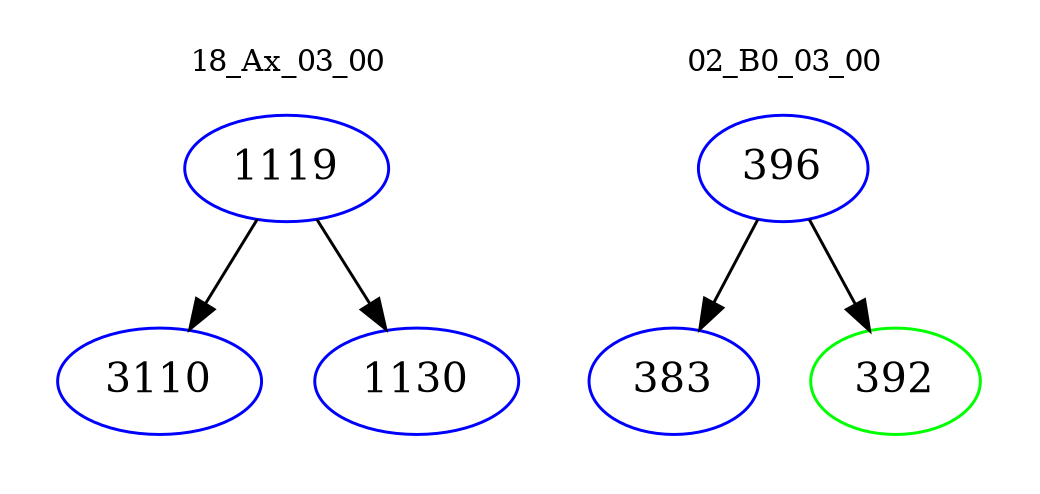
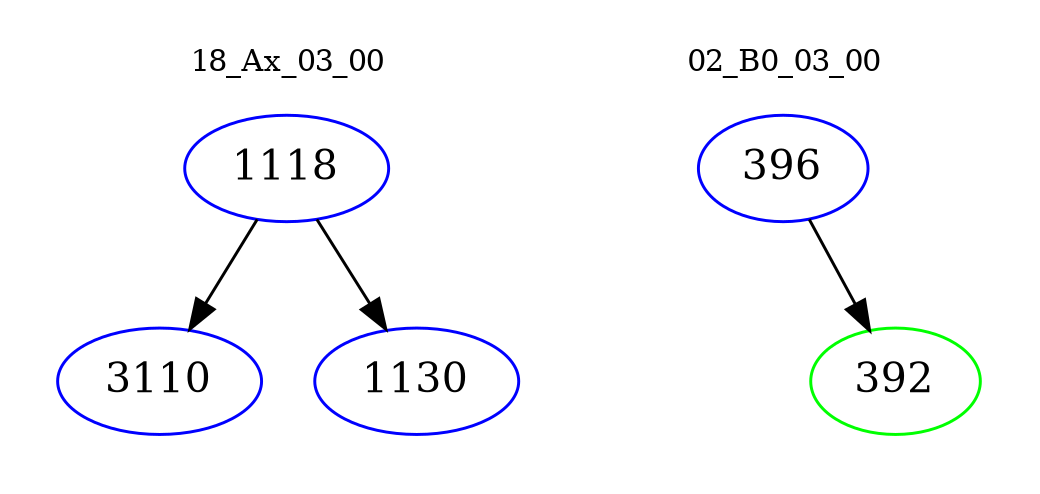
node "1119": label "1119" -> "1118"
node "383": removed
